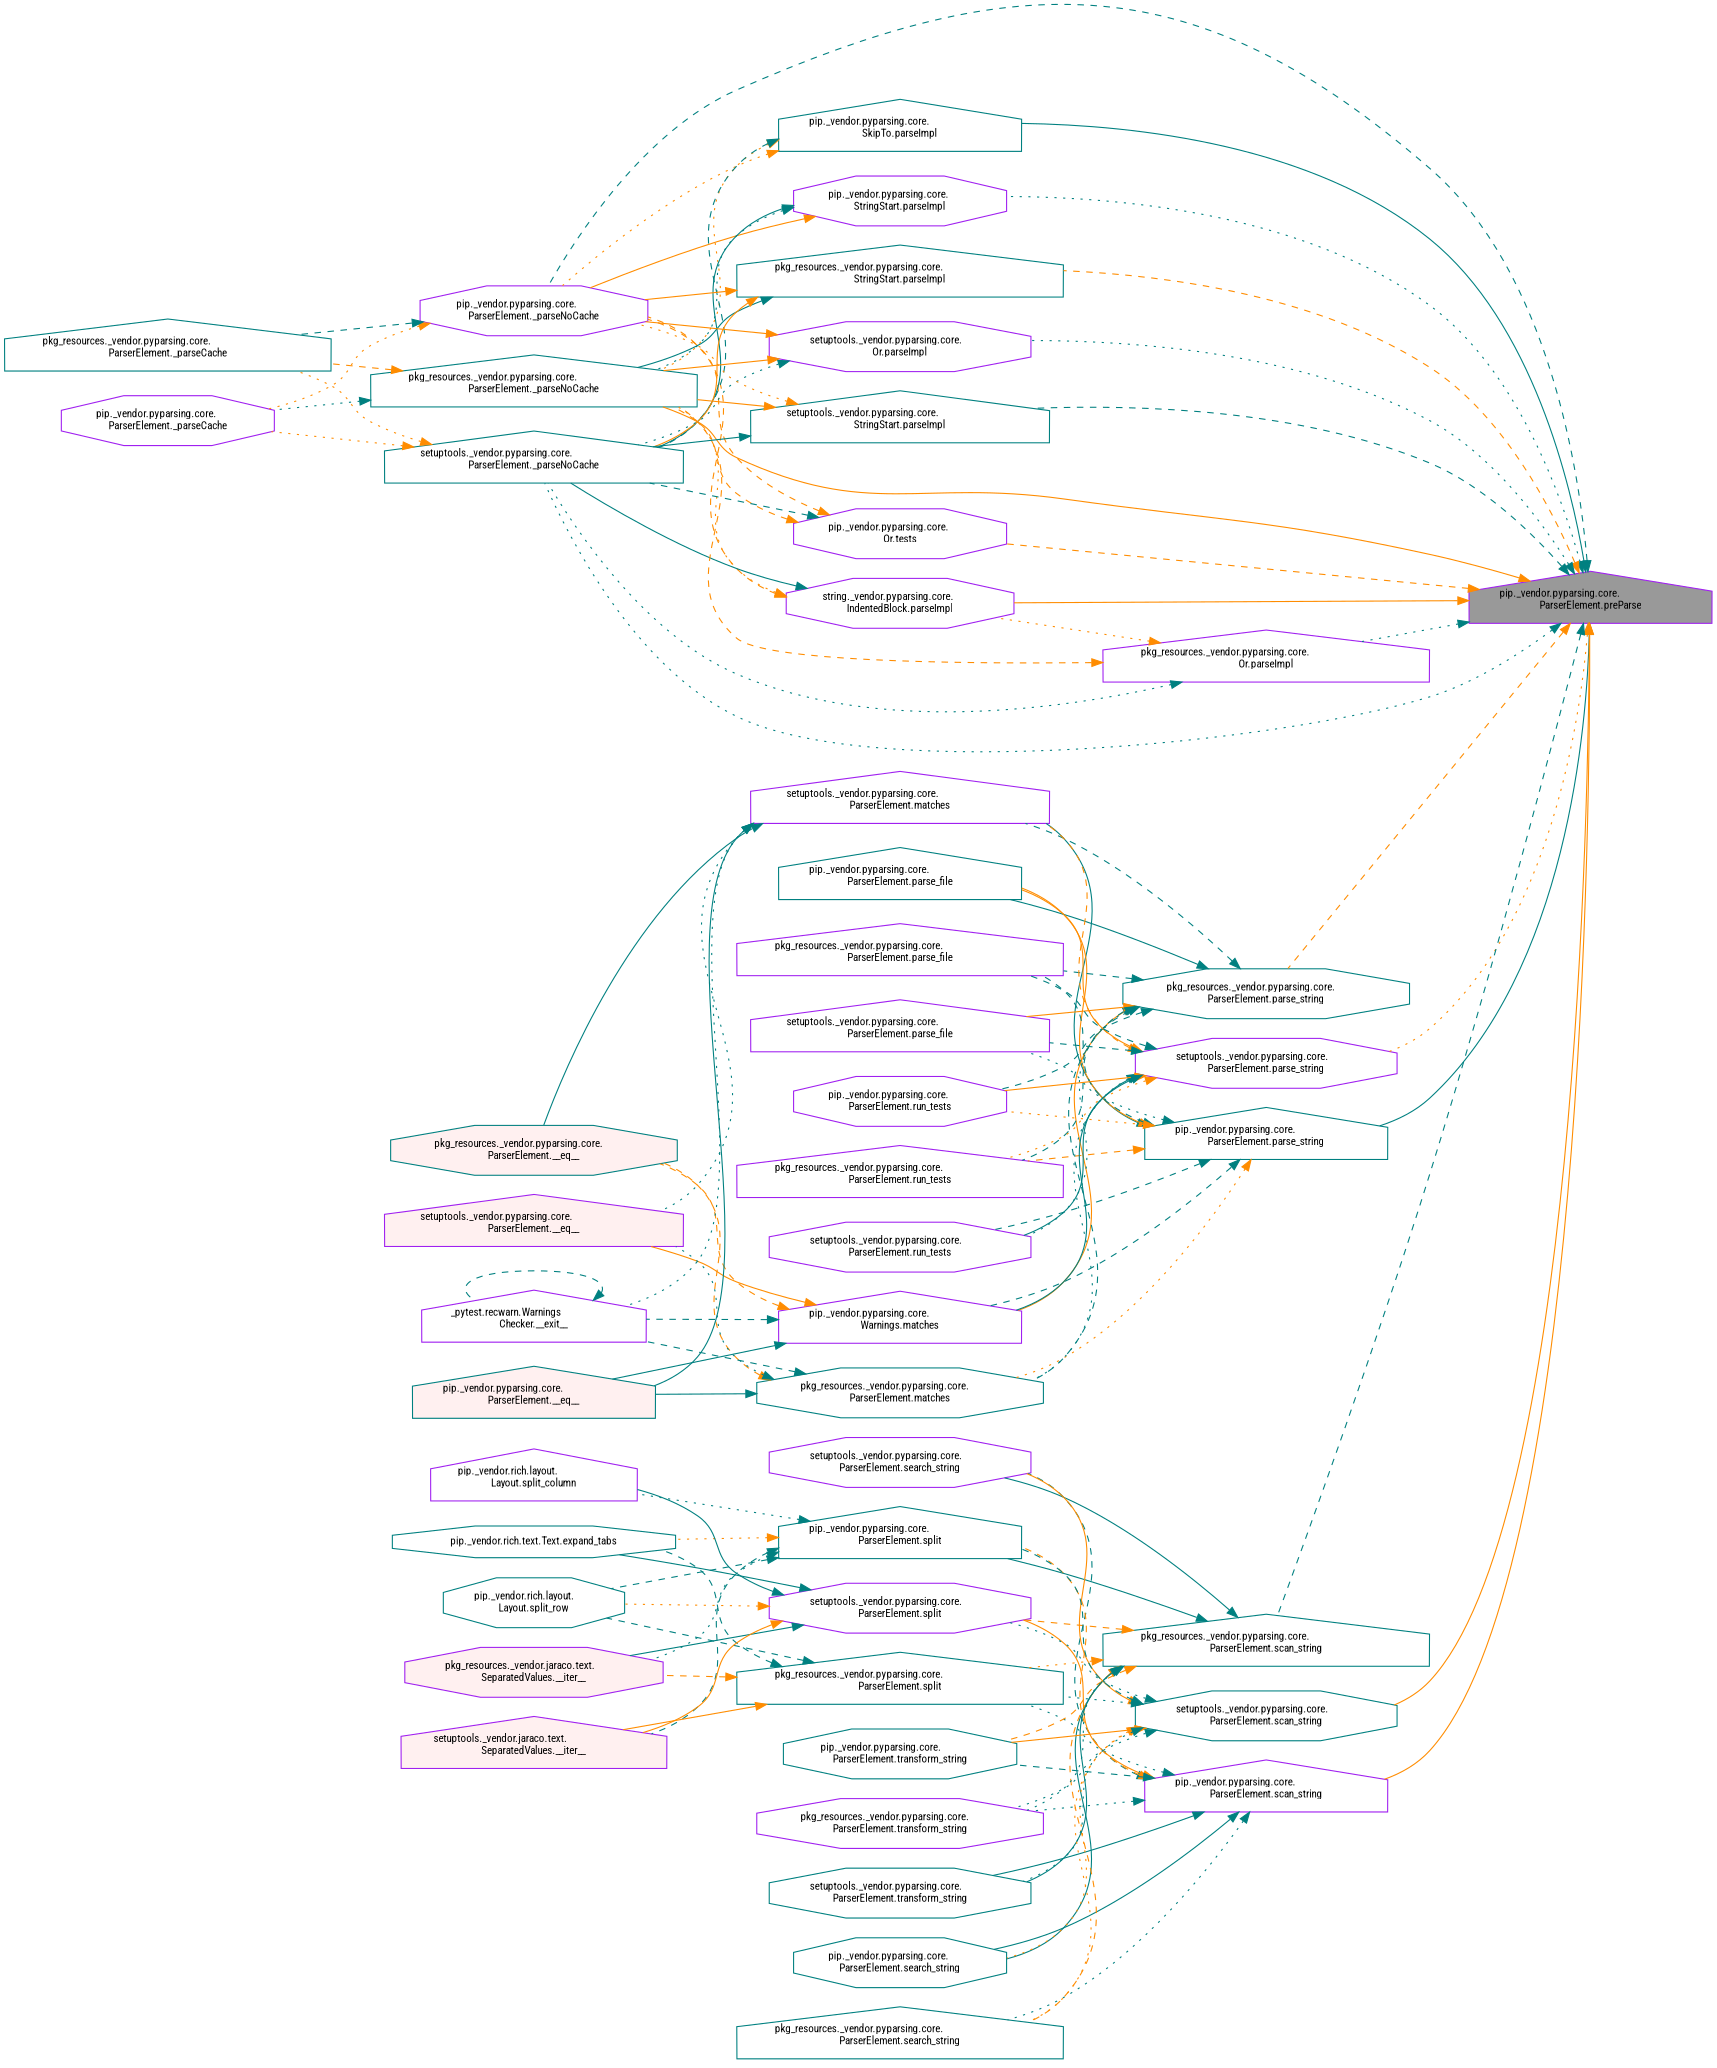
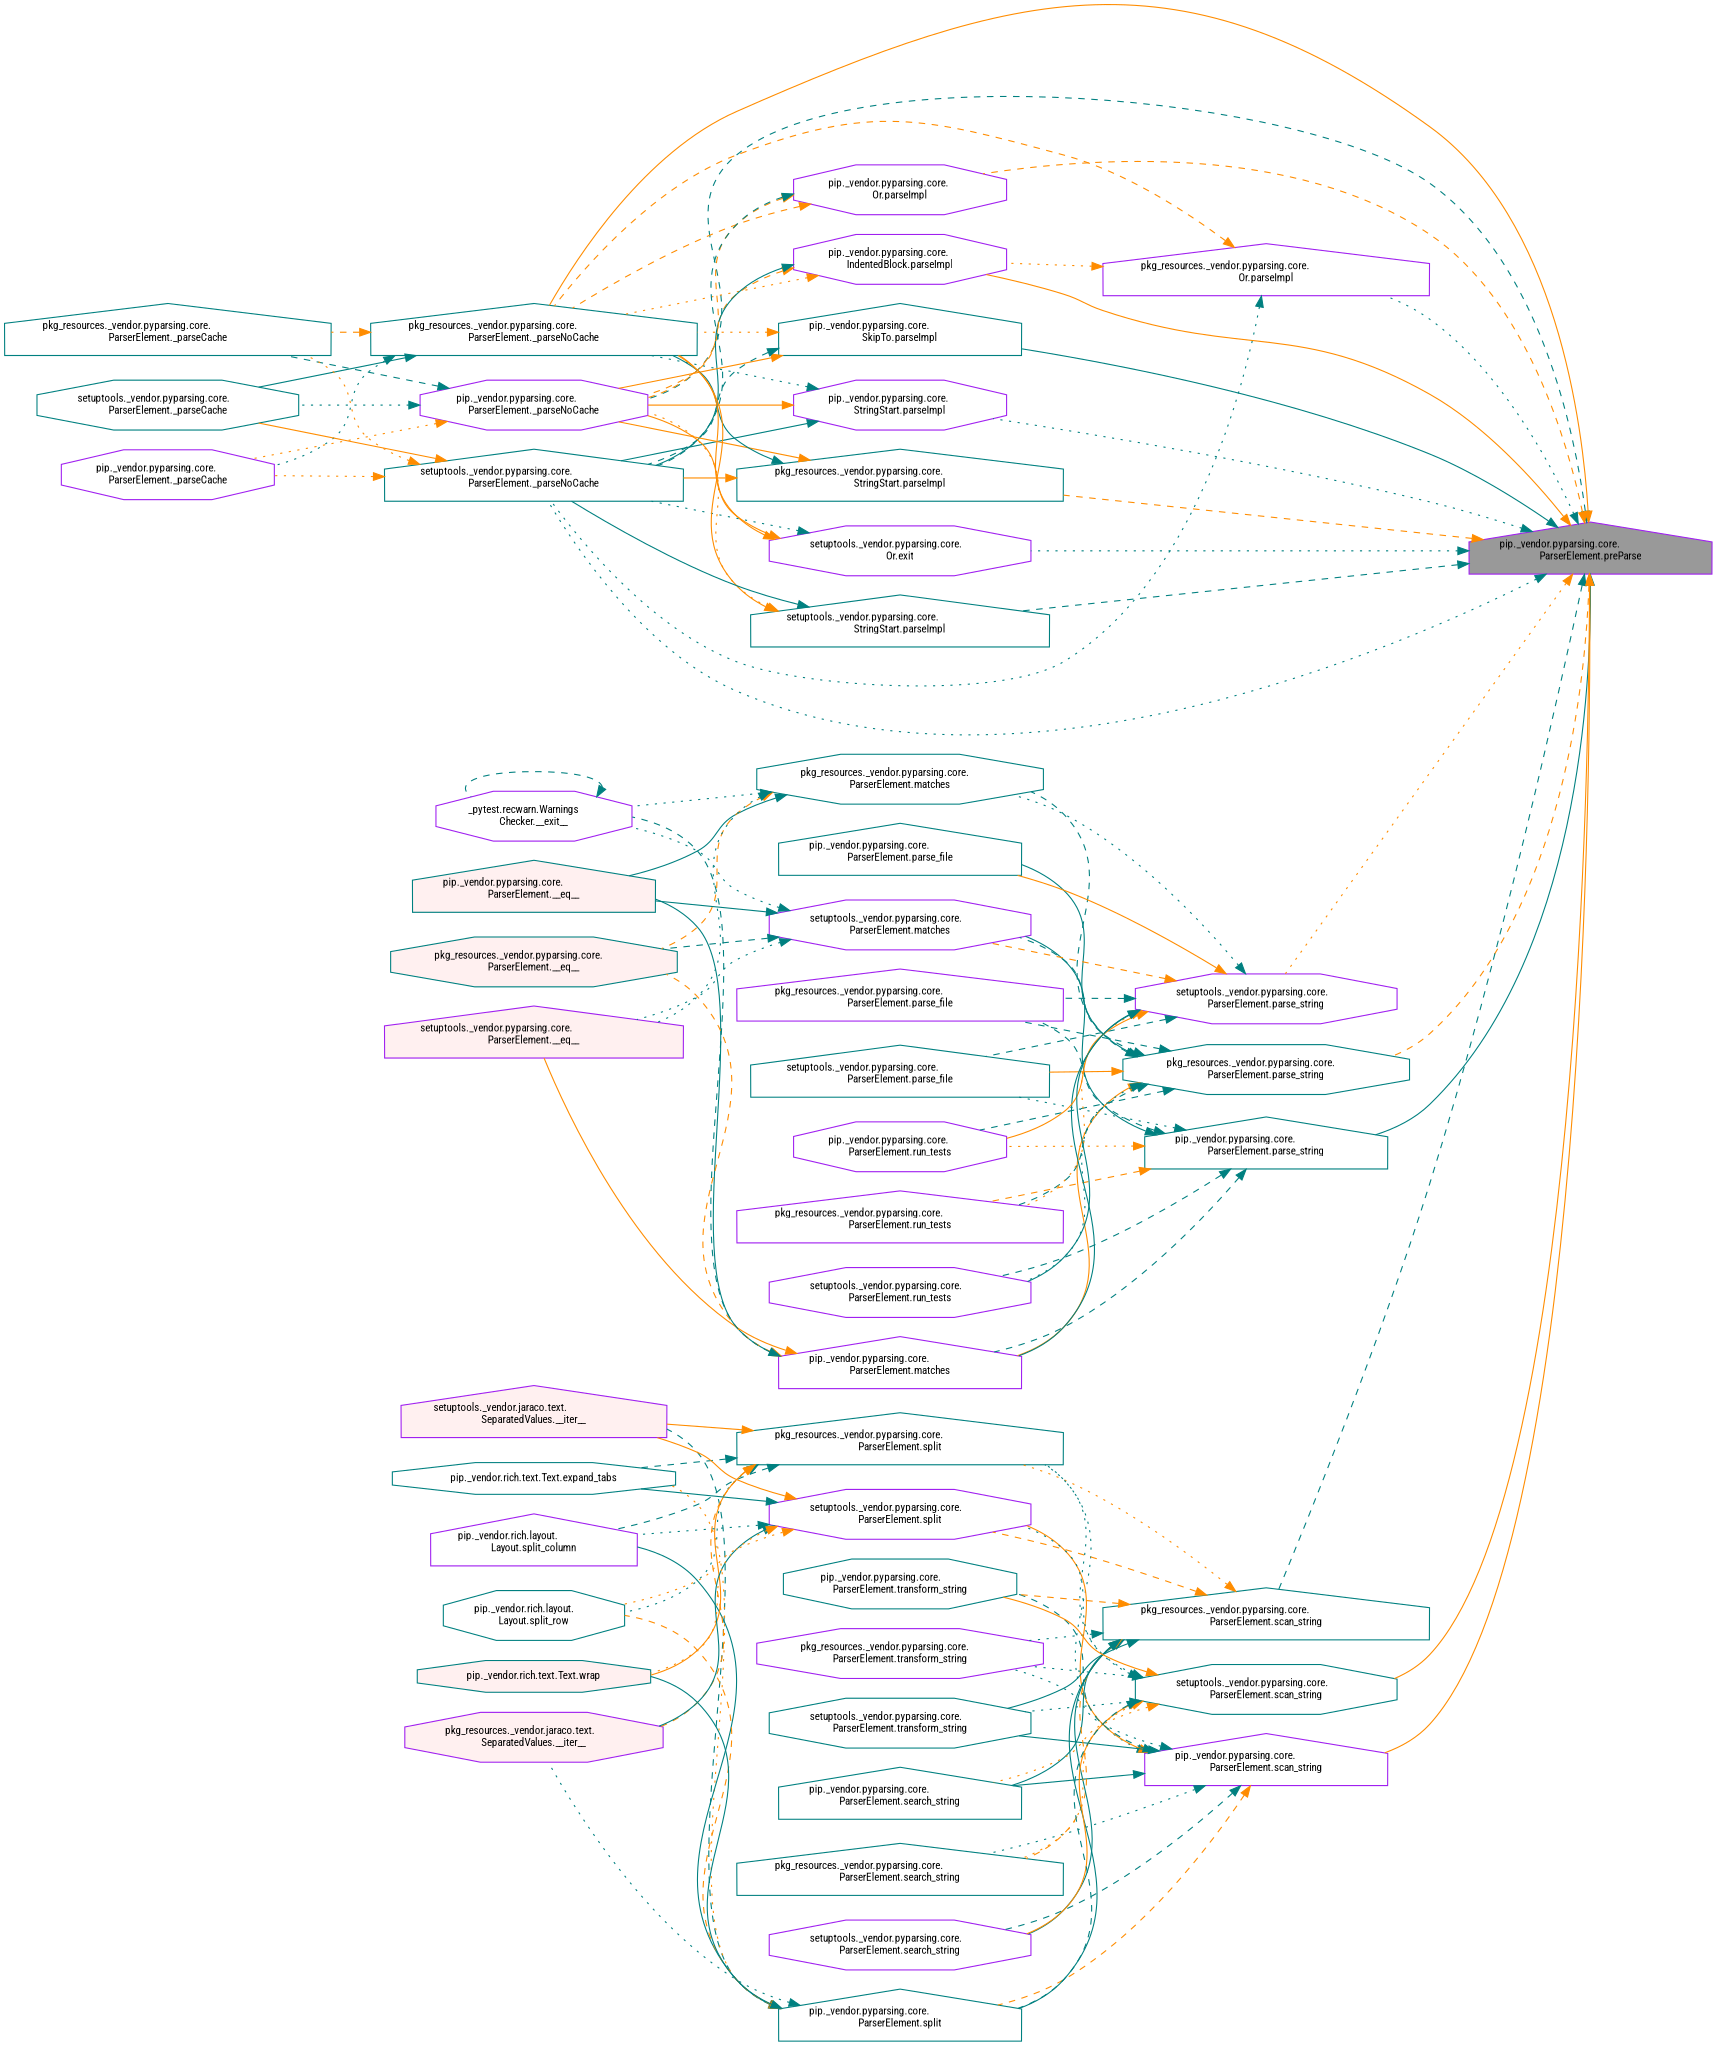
edge "pip._vendor.pyparsing.core. ParserElement._parseNoCache" -> "pip._vendor.pyparsing.core. SkipTo.parseImpl": style dotted -> solid
node "setuptools._vendor.pyparsing.core. Or.parseImpl": label "setuptools._vendor.pyparsing.core. Or.parseImpl" -> "setuptools._vendor.pyparsing.core. Or.exit"
node "setuptools._vendor.pyparsing.core. ParserElement._parseCache": added
node "pip._vendor.pyparsing.core. Or.tests": label "pip._vendor.pyparsing.core. Or.tests" -> "pip._vendor.pyparsing.core. Or.parseImpl"
node "string._vendor.pyparsing.core. IndentedBlock.parseImpl": label "string._vendor.pyparsing.core. IndentedBlock.parseImpl" -> "pip._vendor.pyparsing.core. IndentedBlock.parseImpl"
node "setuptools._vendor.pyparsing.core. ParserElement.matches": shape house -> octagon
edge "pkg_resources._vendor.pyparsing.core. ParserElement.__eq__" -> "setuptools._vendor.pyparsing.core. ParserElement.matches": style solid -> dashed
edge "pip._vendor.pyparsing.core. ParserElement.parse_file" -> "pip._vendor.pyparsing.core. ParserElement.parse_string": removed
node "setuptools._vendor.pyparsing.core. ParserElement.parse_file": color purple -> teal
edge "pkg_resources._vendor.pyparsing.core. ParserElement.matches" -> "pip._vendor.pyparsing.core. ParserElement.parse_string": removed
node "_pytest.recwarn.Warnings Checker.__exit__": shape house -> octagon
node "pip._vendor.pyparsing.core. Warnings.matches": label "pip._vendor.pyparsing.core. Warnings.matches" -> "pip._vendor.pyparsing.core. ParserElement.matches"
edge "_pytest.recwarn.Warnings Checker.__exit__" -> "pkg_resources._vendor.pyparsing.core. ParserElement.matches": style dashed -> dotted
edge "pip._vendor.rich.layout. Layout.split_column" -> "pip._vendor.pyparsing.core. ParserElement.split": style dotted -> solid
edge "pip._vendor.rich.layout. Layout.split_column" -> "pkg_resources._vendor.pyparsing.core. ParserElement.split": added
edge "pip._vendor.rich.layout. Layout.split_column" -> "setuptools._vendor.pyparsing.core. ParserElement.split": style solid -> dotted
edge "pip._vendor.rich.layout. Layout.split_row" -> "pip._vendor.pyparsing.core. ParserElement.split": color teal -> darkorange
edge "pip._vendor.rich.layout. Layout.split_row" -> "pkg_resources._vendor.pyparsing.core. ParserElement.split": style dashed -> dotted
node "pip._vendor.rich.text.Text.wrap": added
node "pip._vendor.pyparsing.core. ParserElement.search_string": shape octagon -> house
